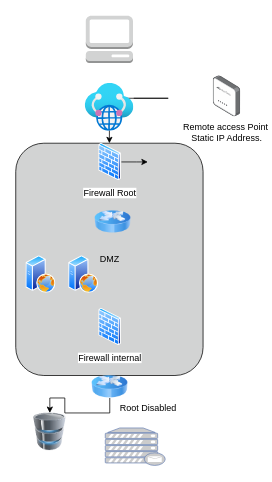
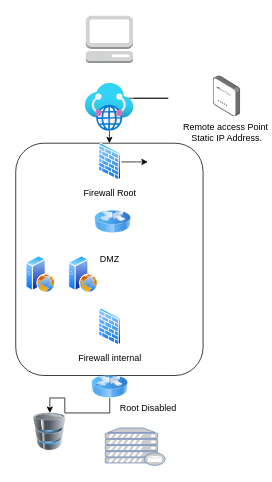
node "DMZ": fillcolor #d2d3d3 -> #ffffff
